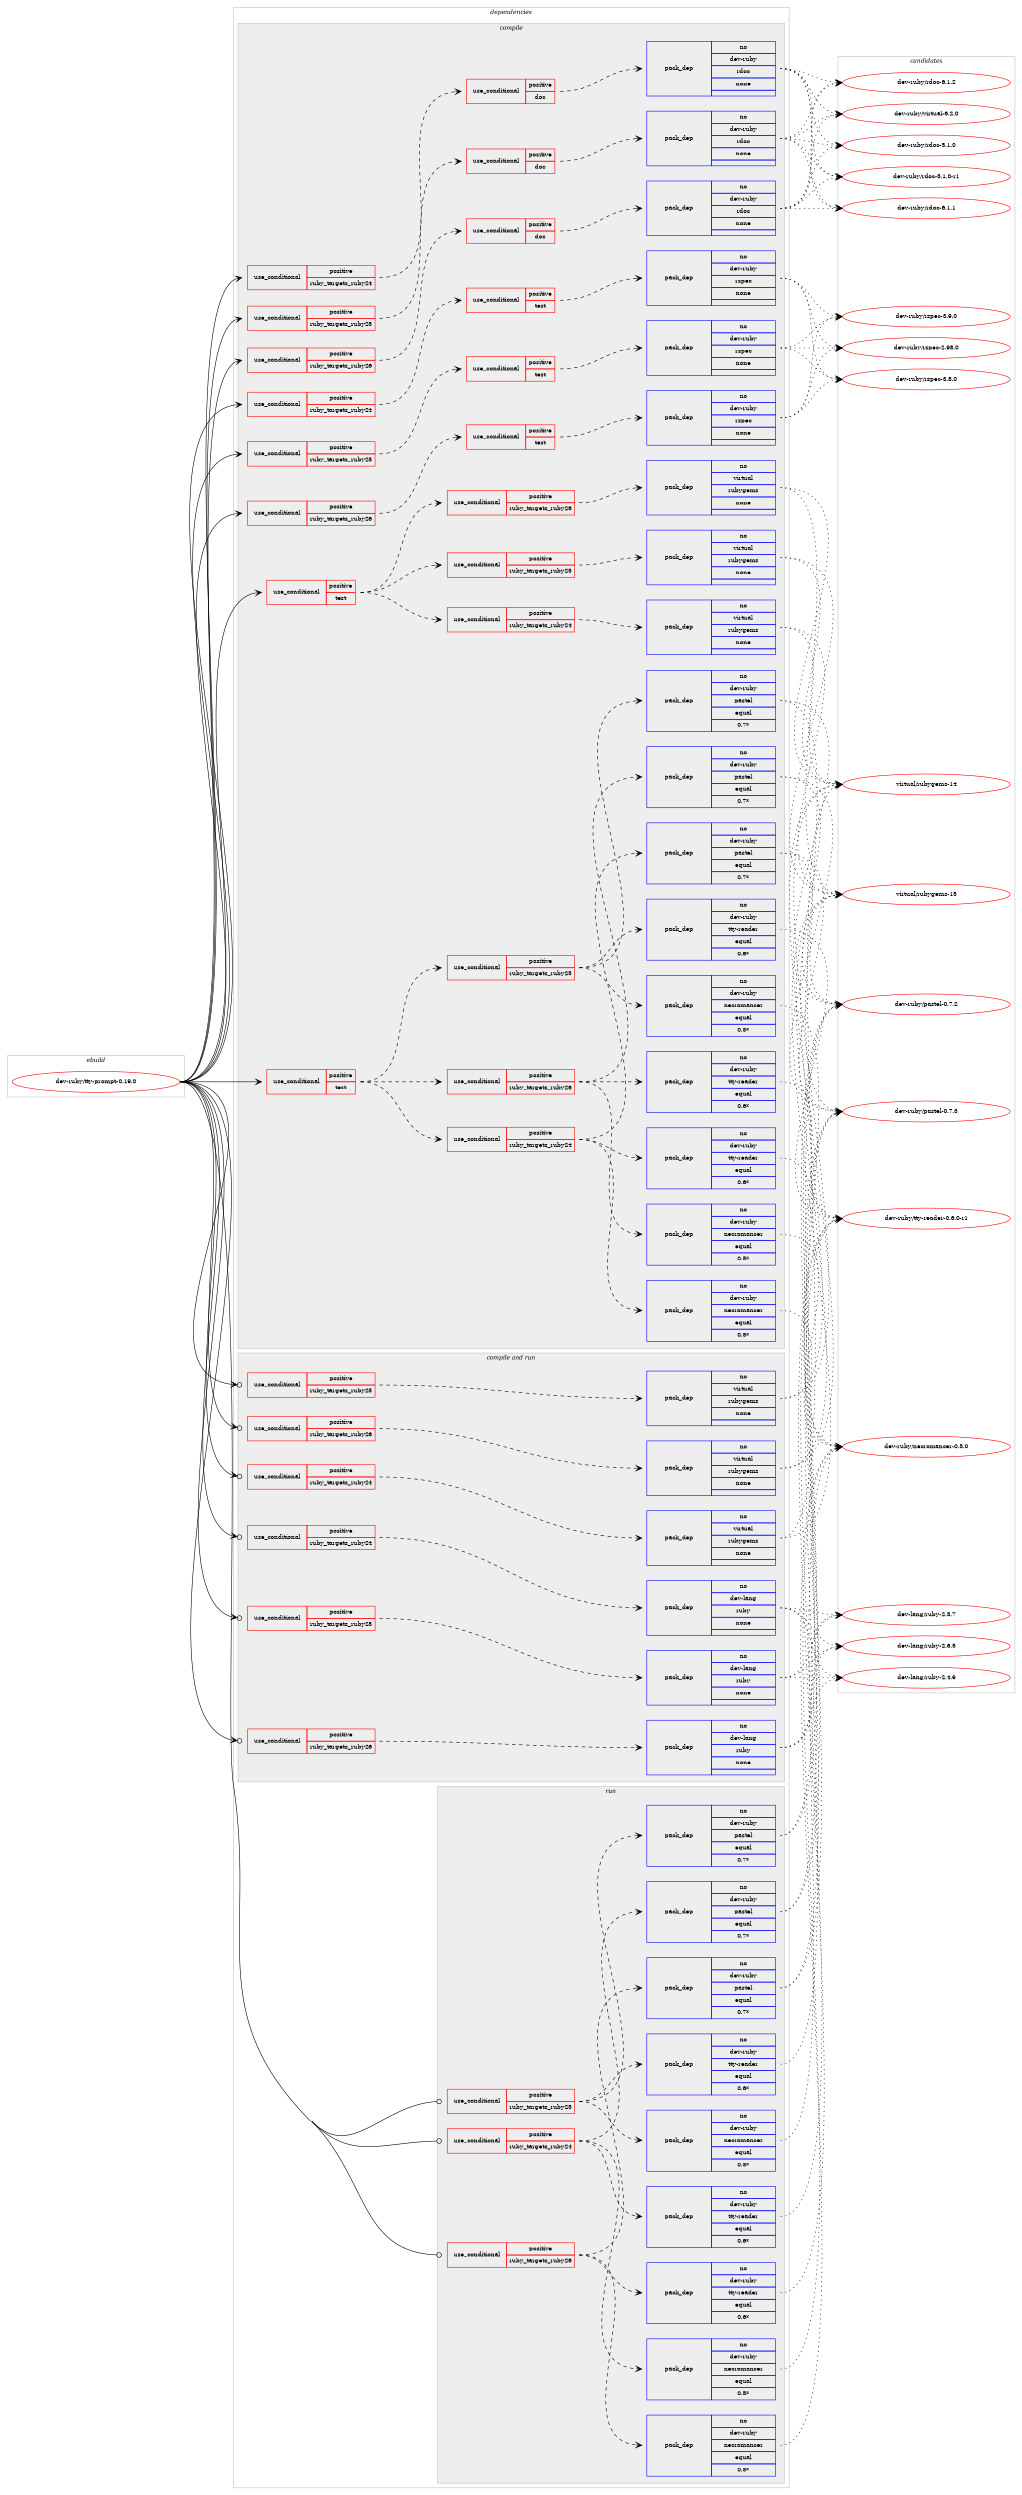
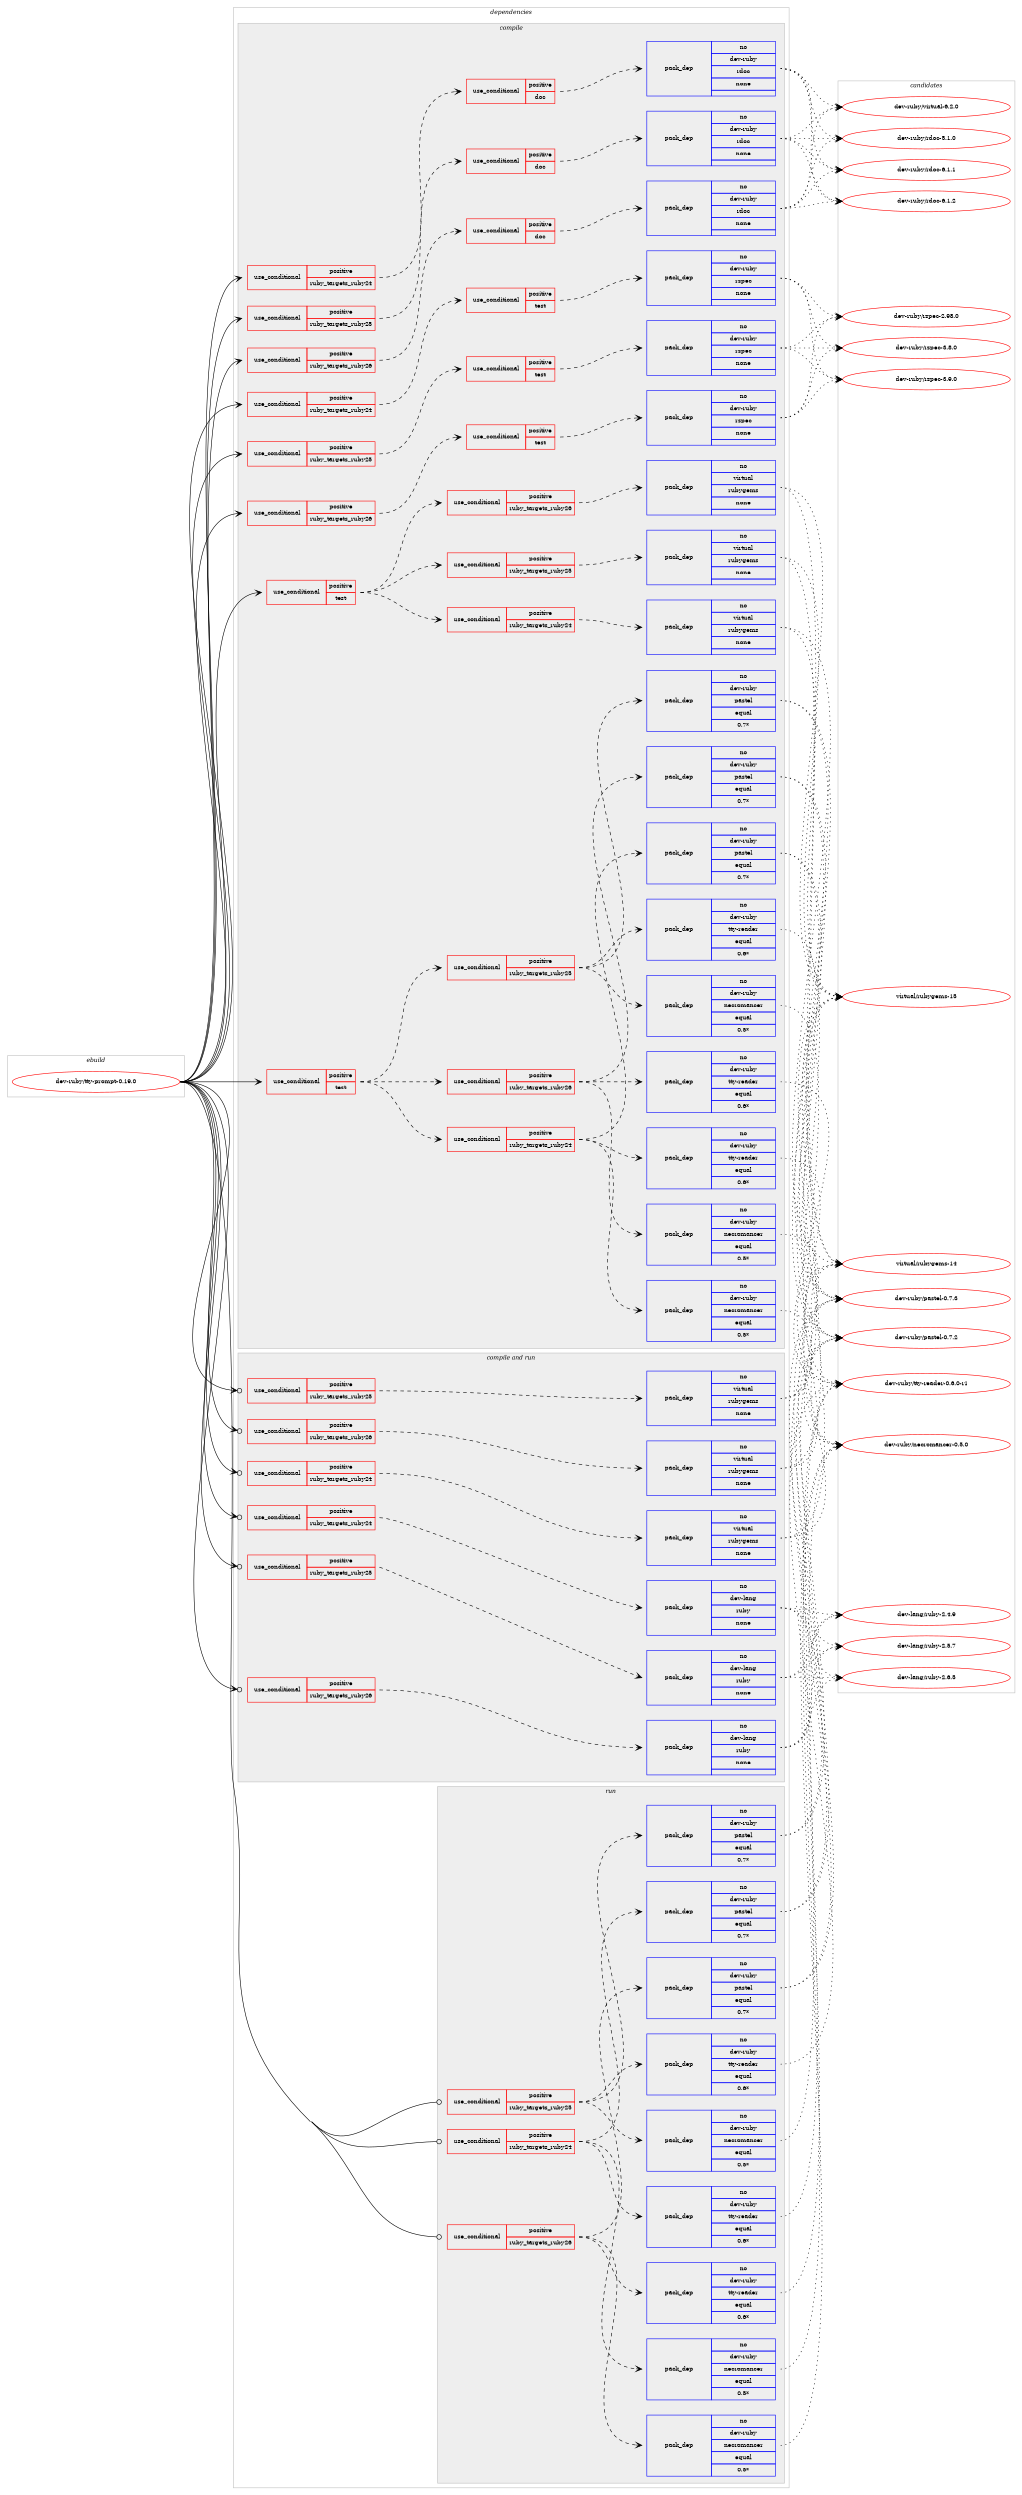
node "dev-ruby/rdoc-5.1.0-r1": removed
